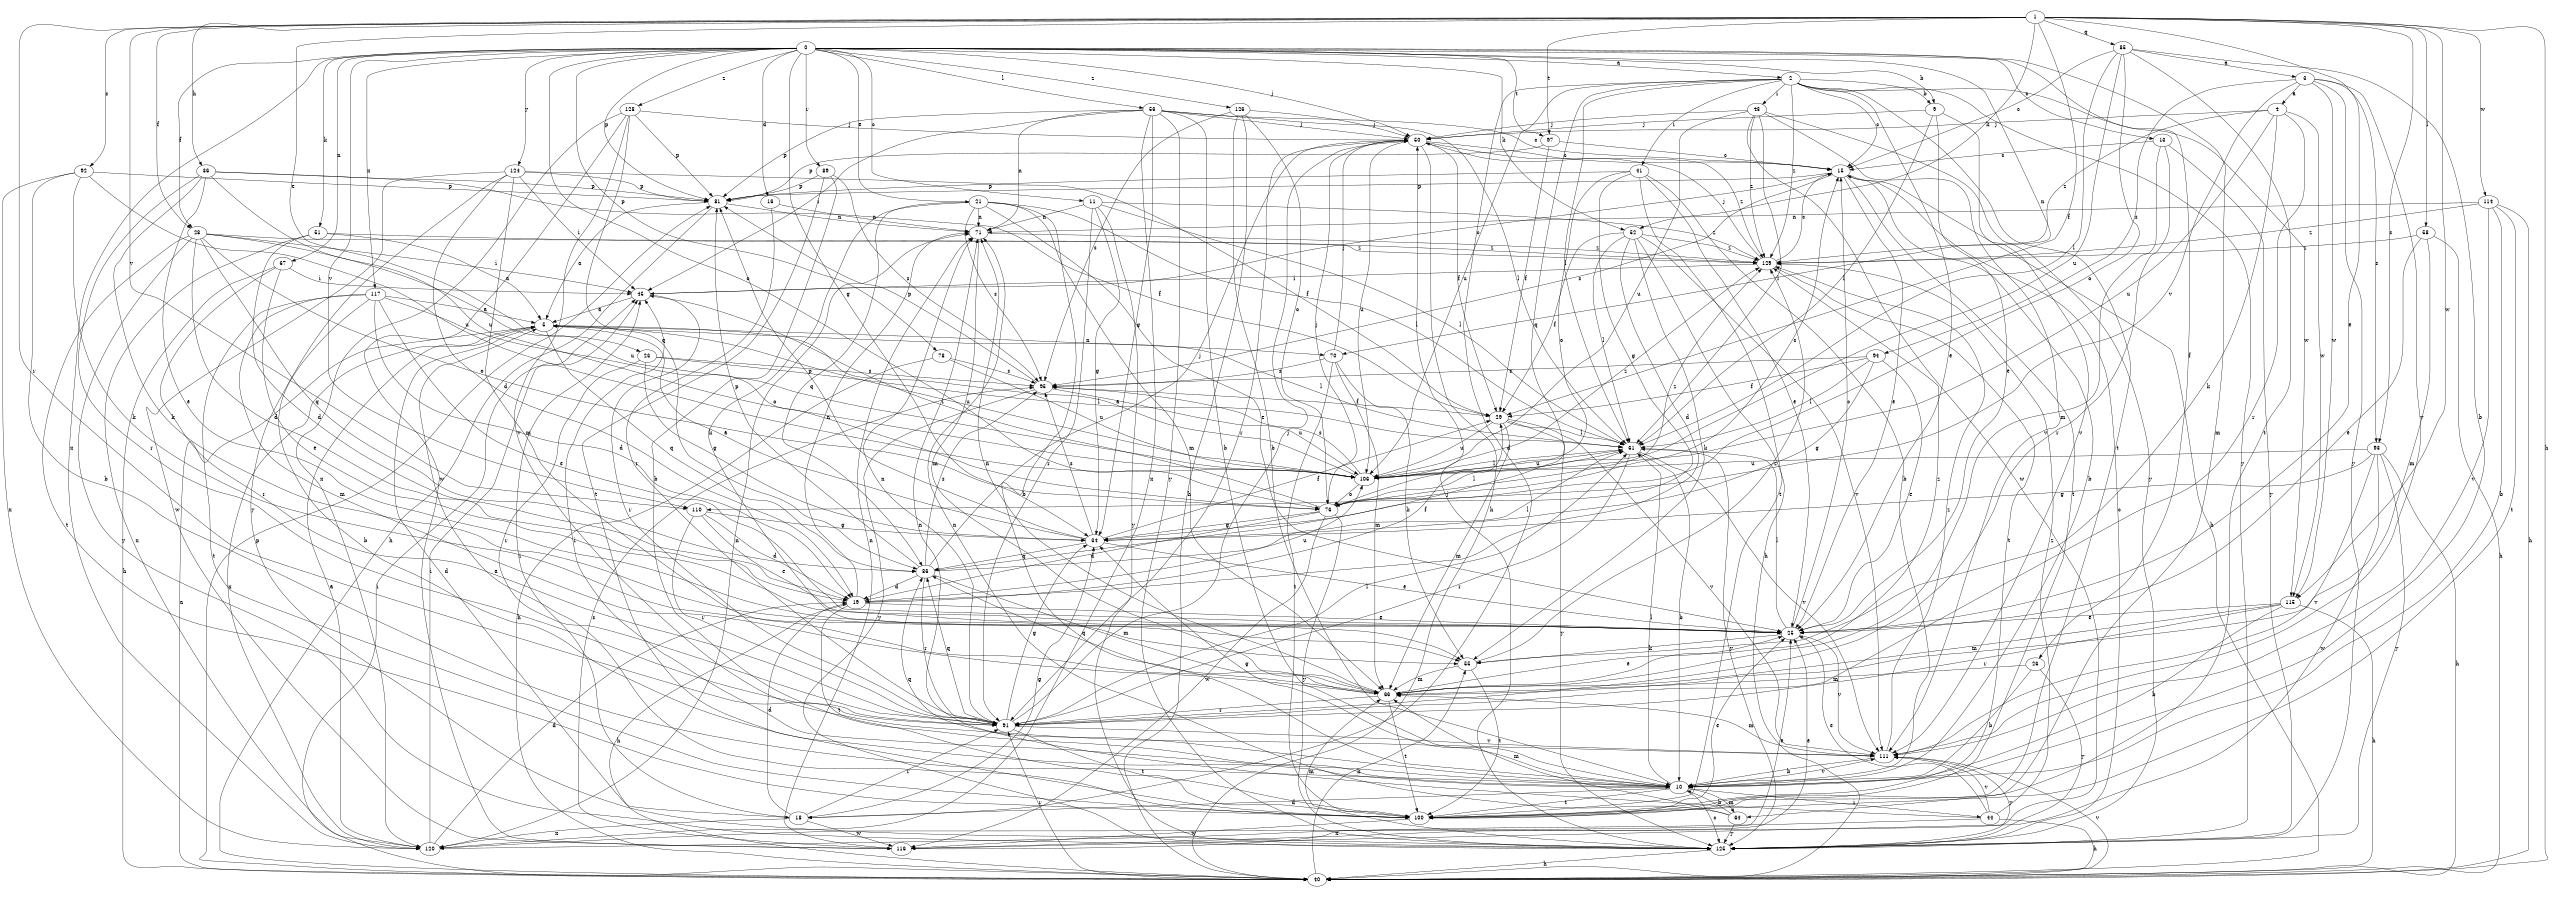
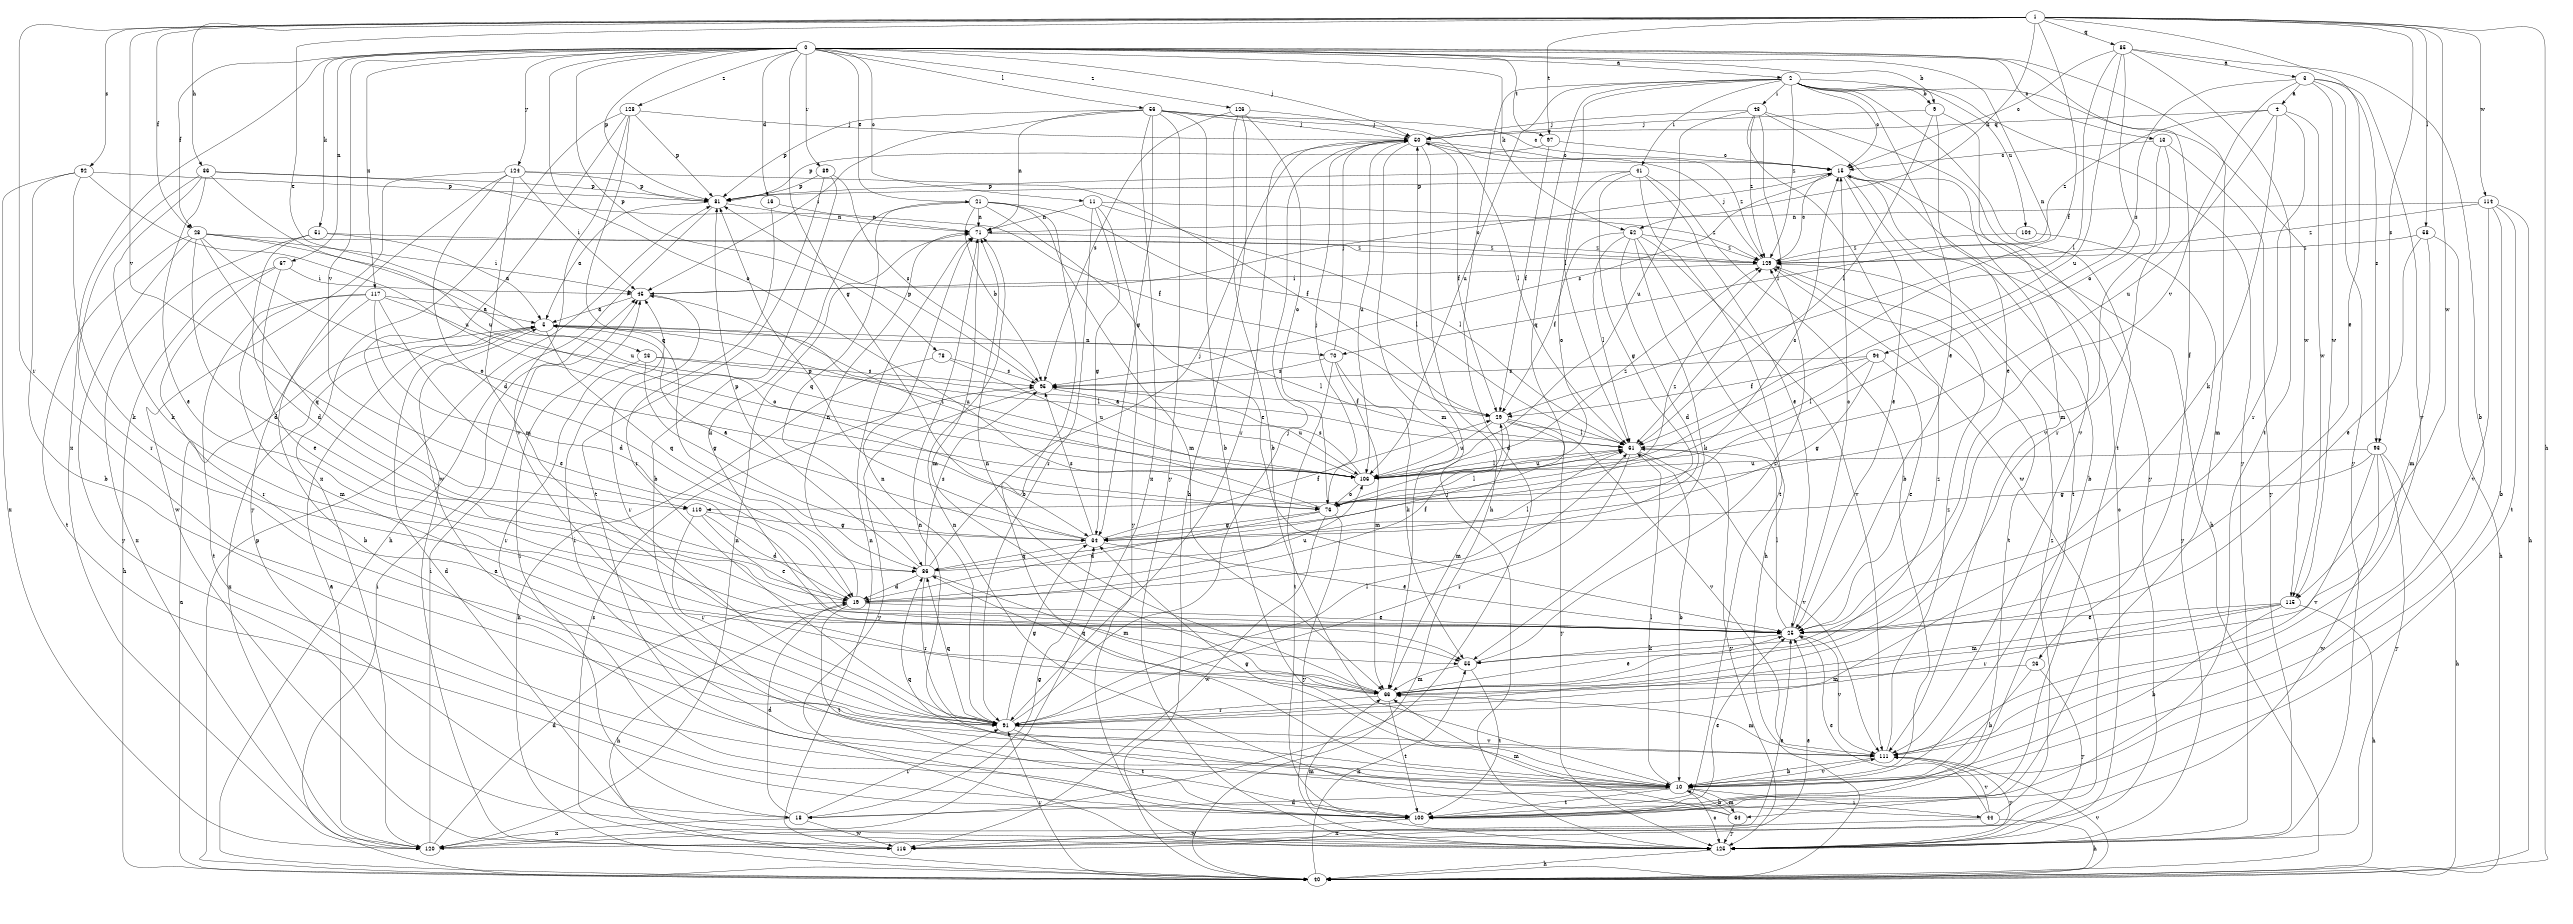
edge "4" -> "50": label "j" -> "q"
node "104": added
edge "21" -> "95": label "s" -> "b"
edge "50" -> "66": added, label "m"
